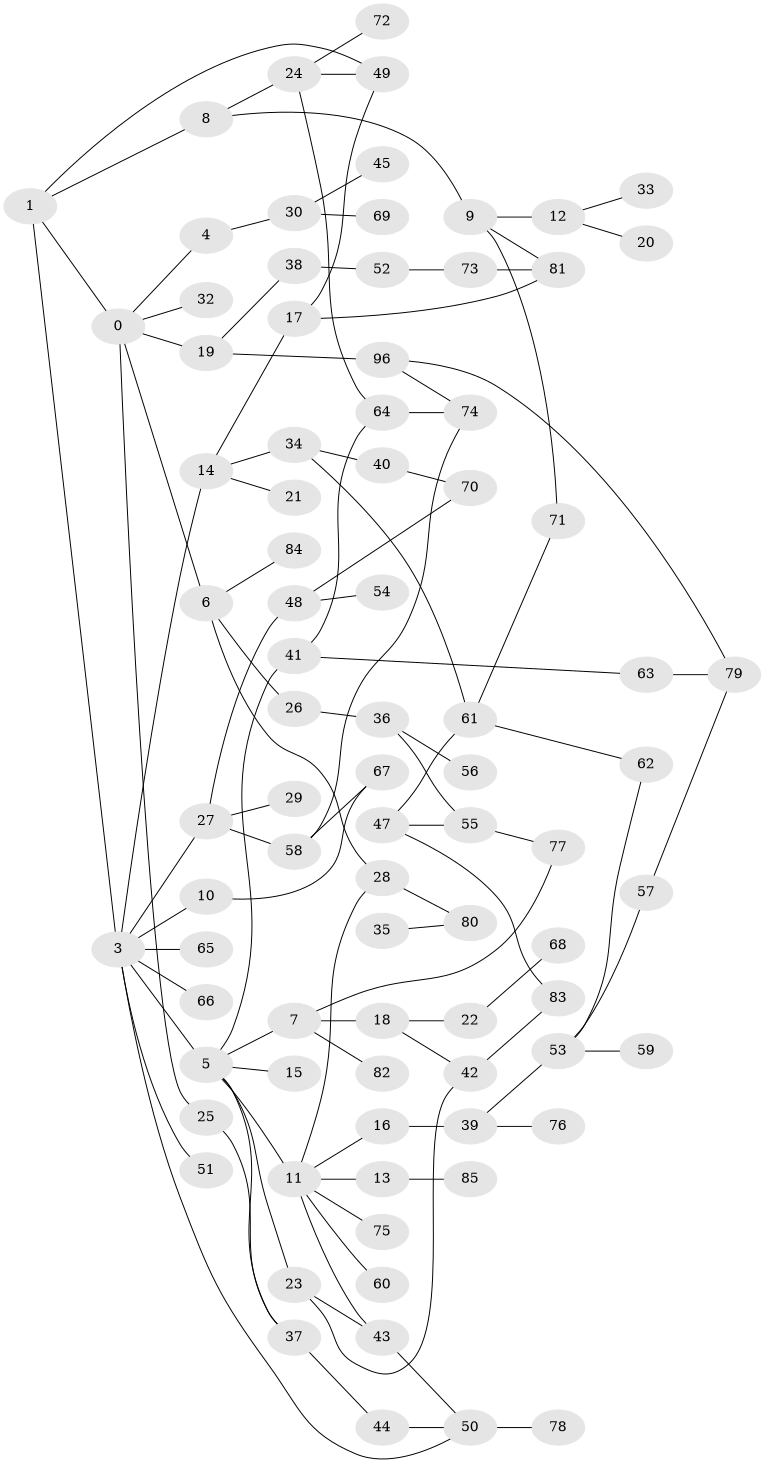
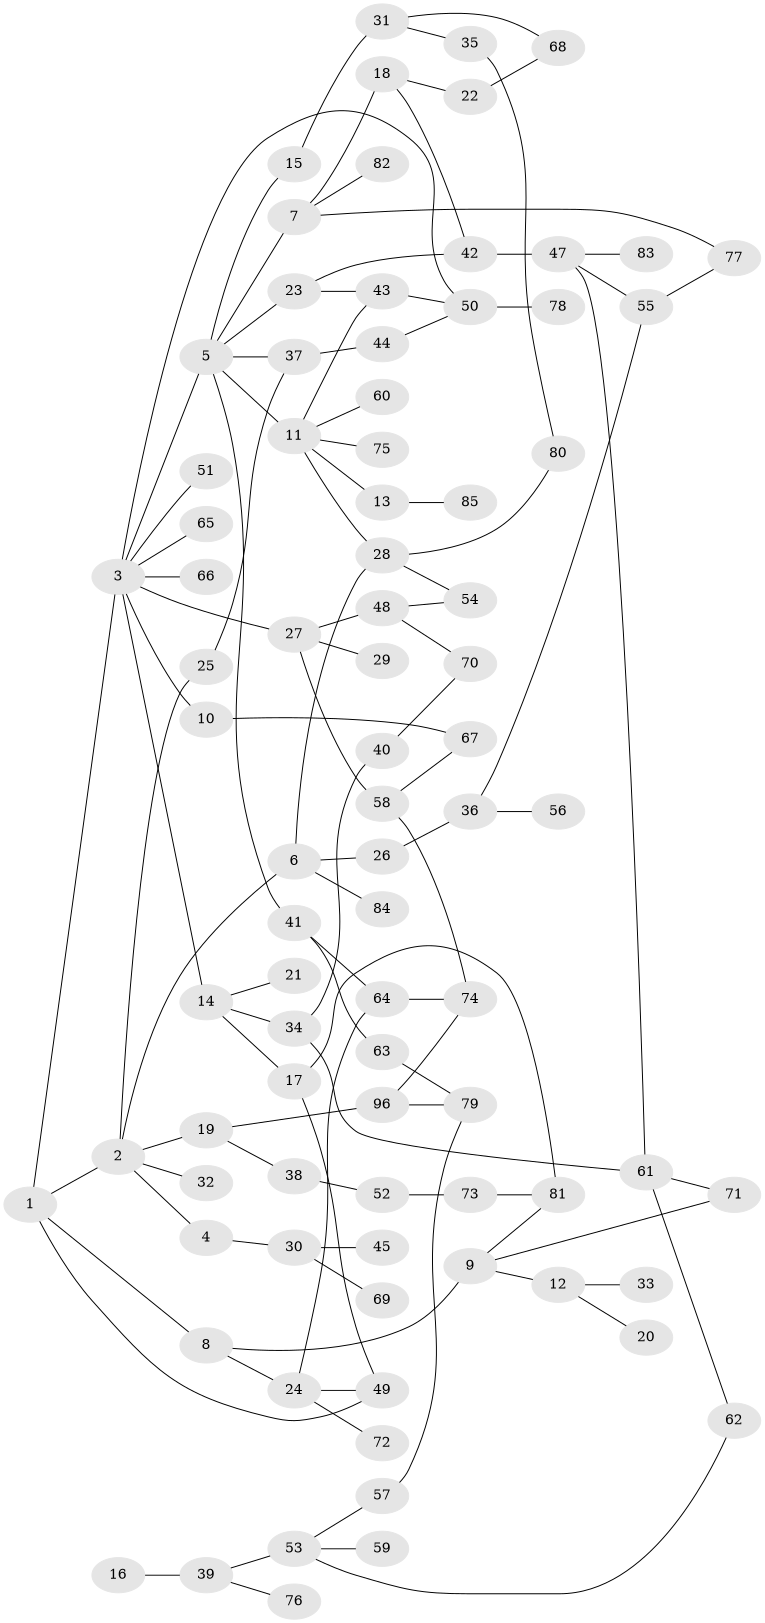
node "31": added
node "0": label "0" -> "2"
edge "28" -- "54": added
edge "83" -- "42": now "47" -- "42"
edge "16" -- "11": removed
